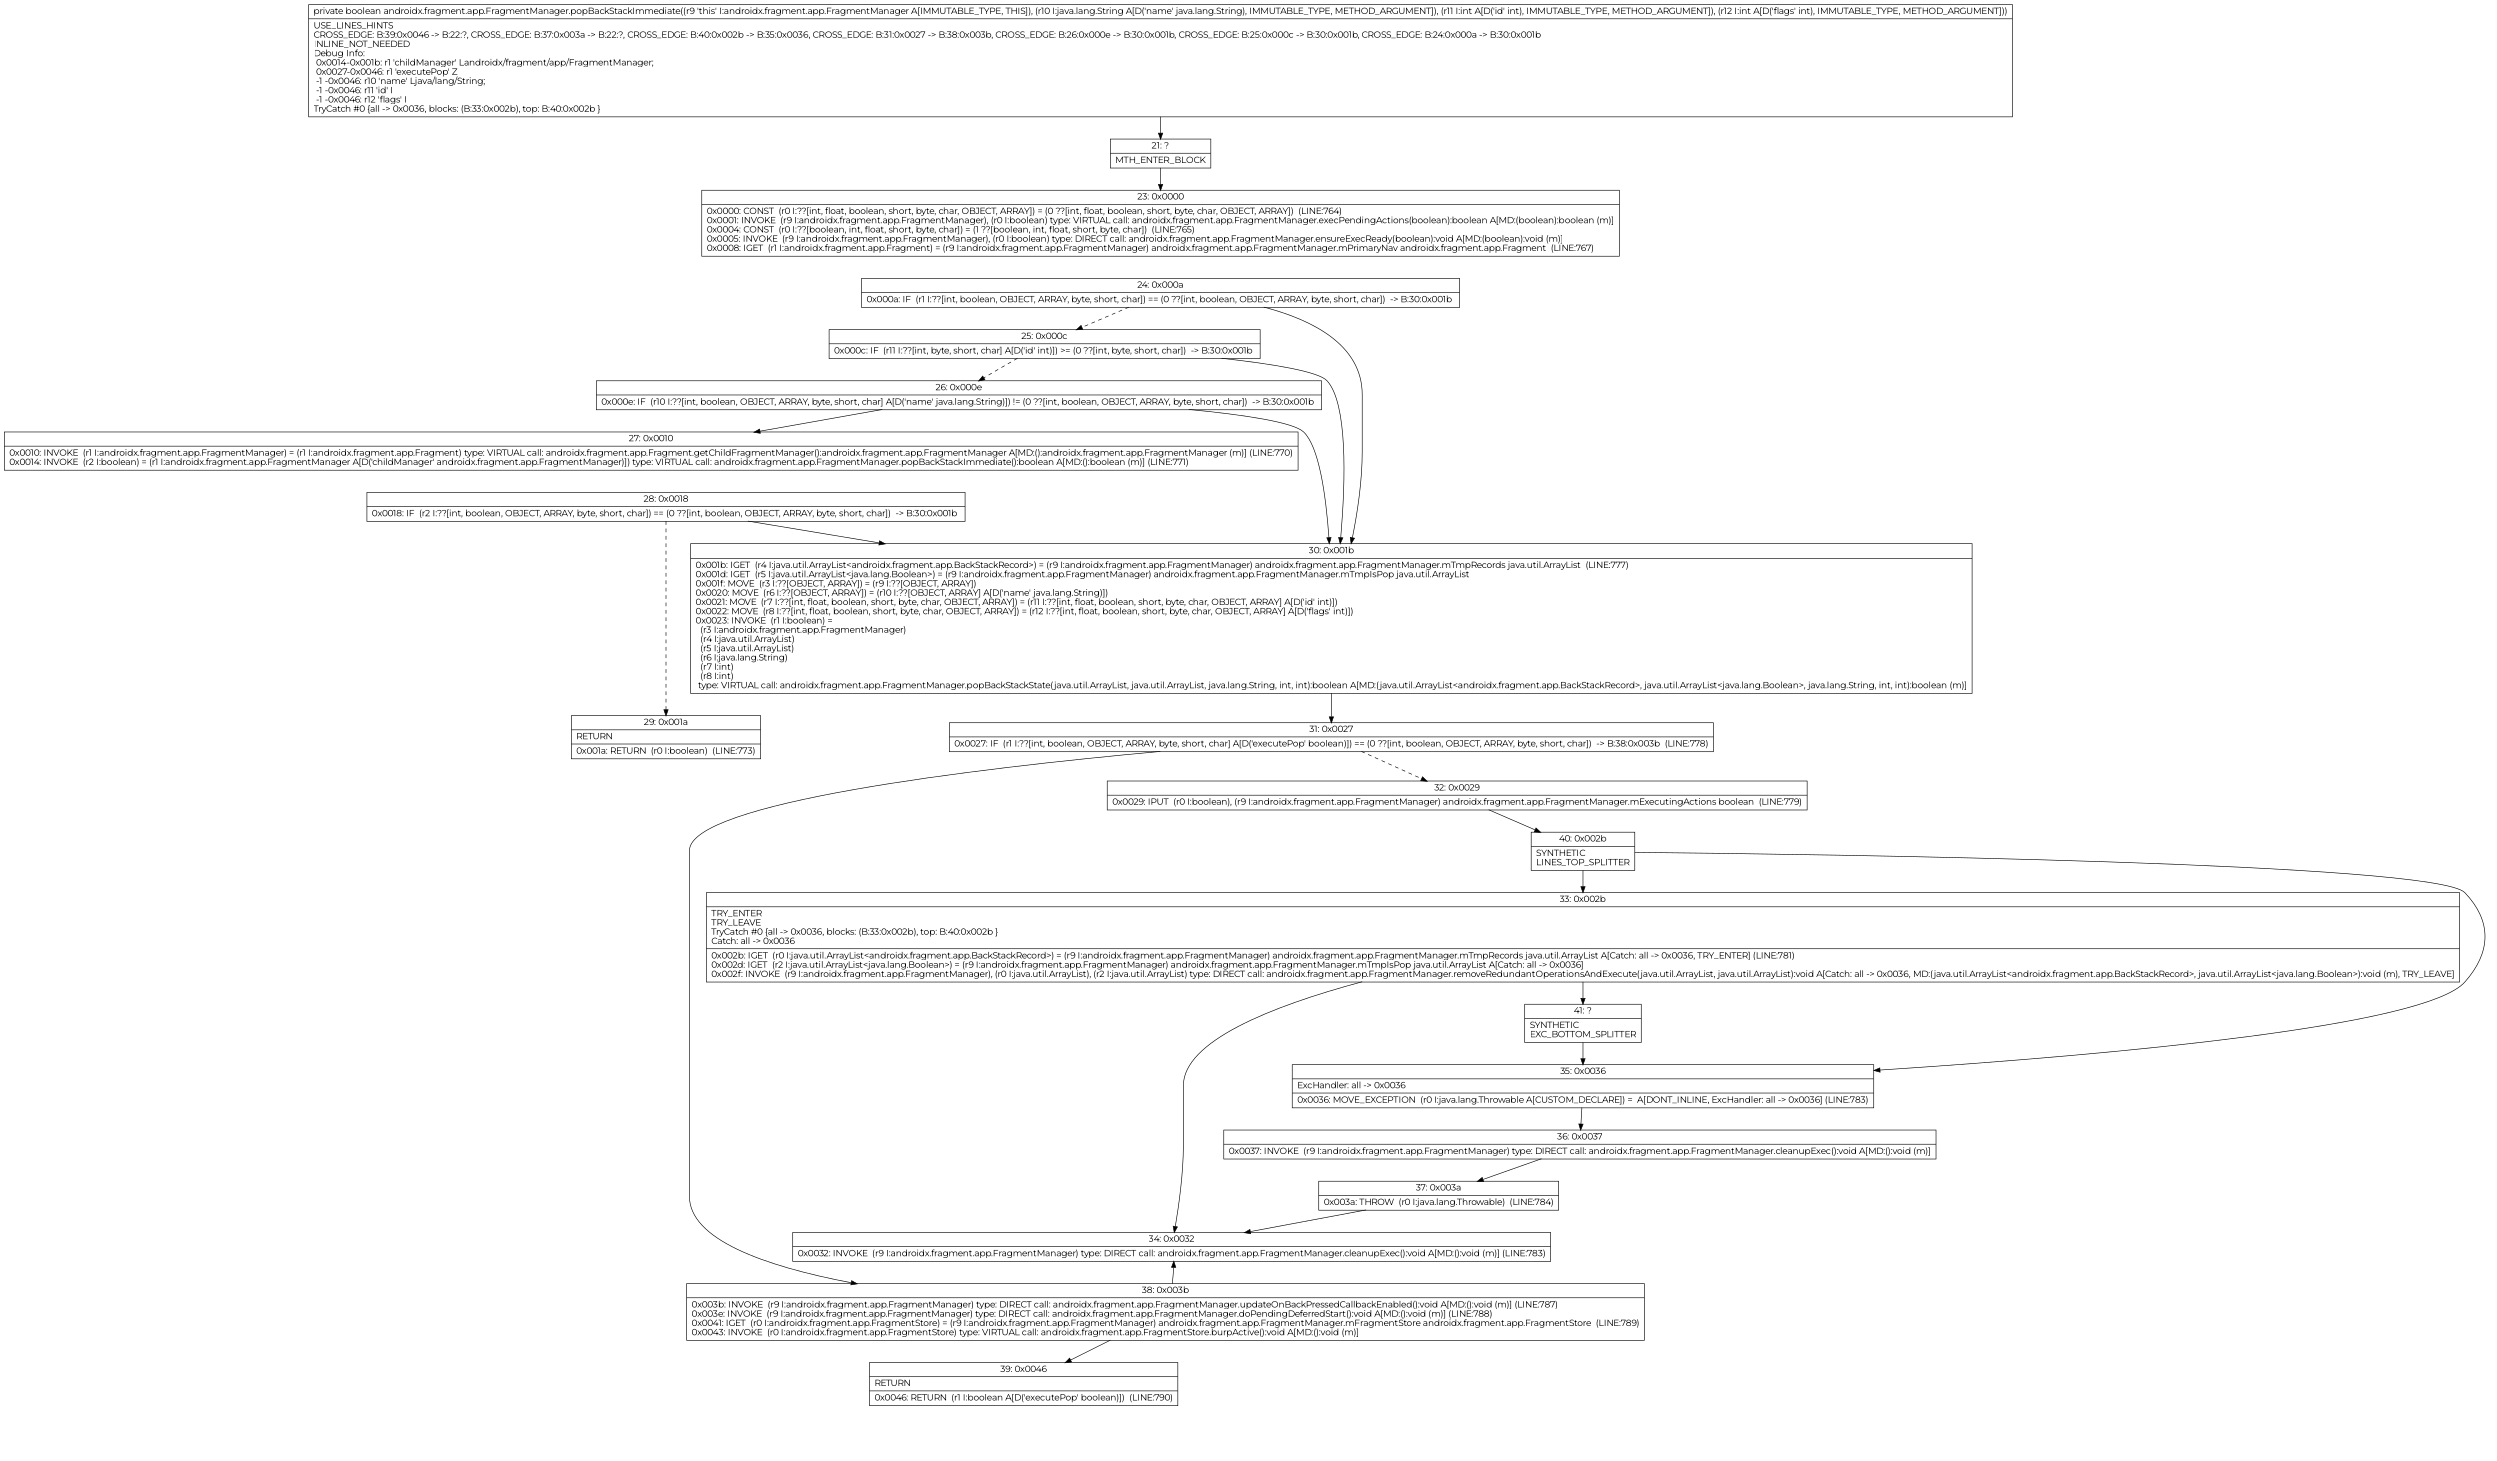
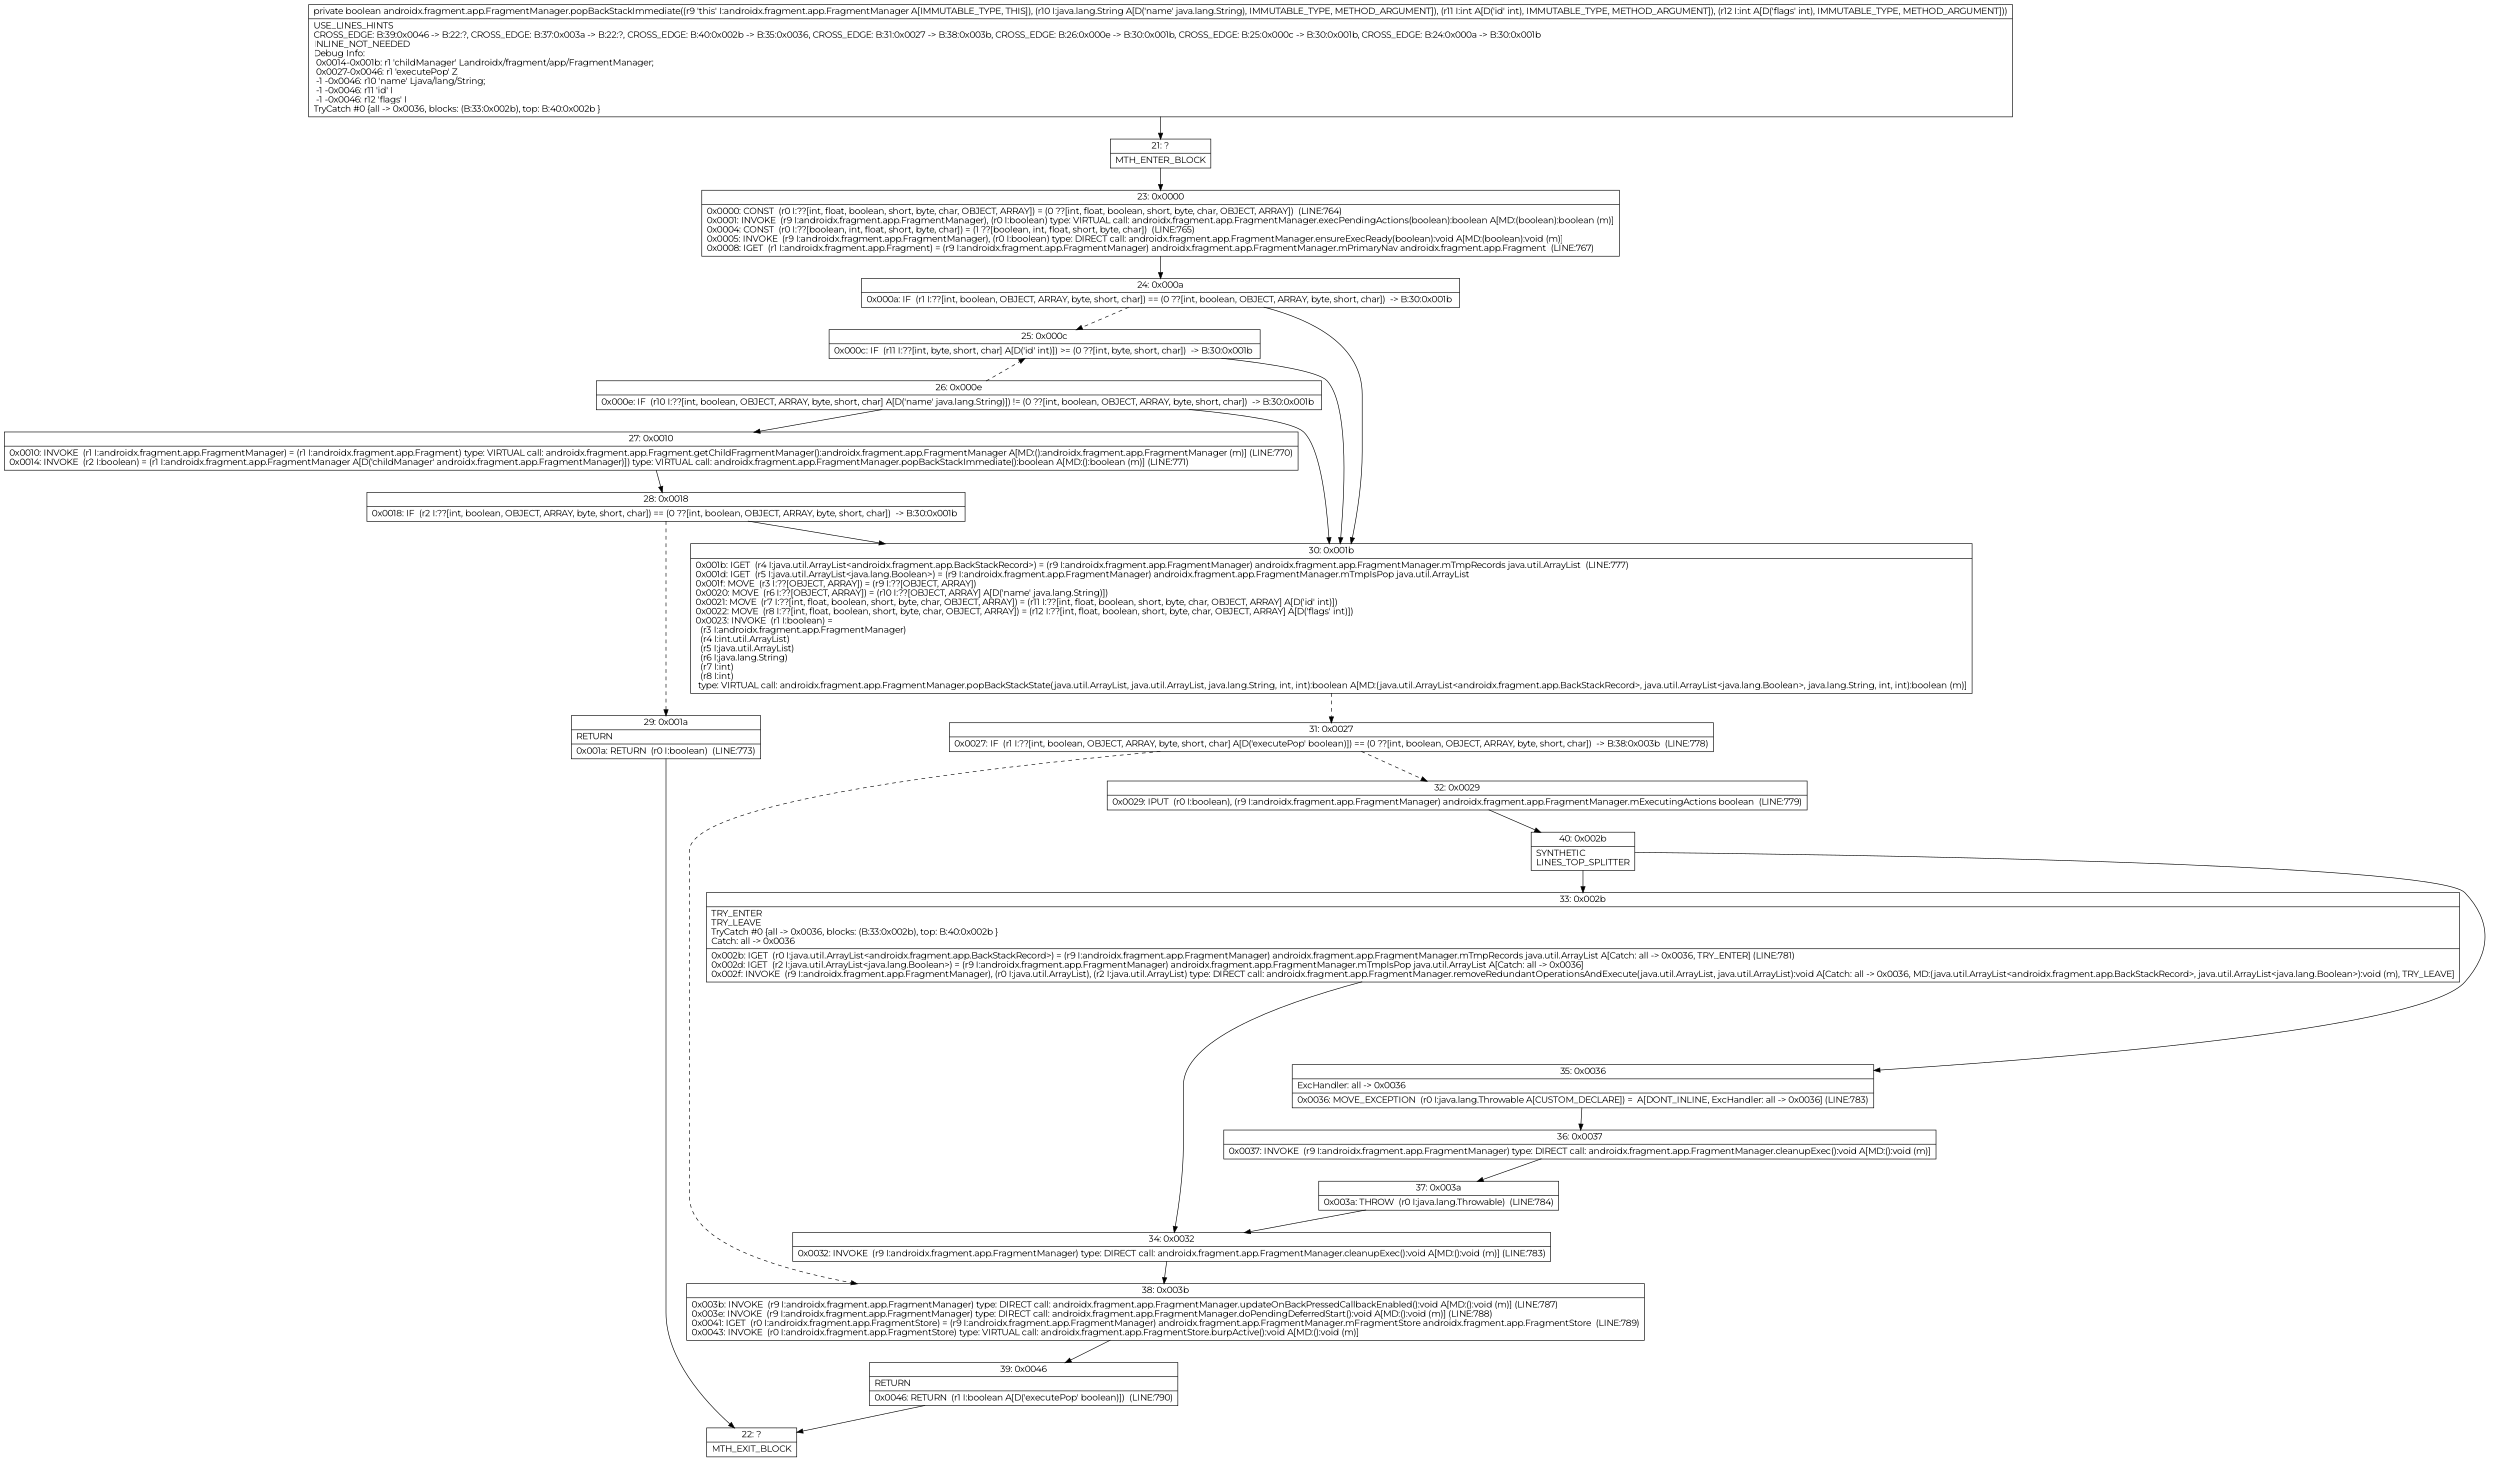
edge "23: 0x0000" -> "24: 0x000a": added
edge "25: 0x000c" -> "26: 0x000e": reversed
edge "27: 0x0010" -> "28: 0x0018": added
node "30: 0x001b": text "(r4 I:java.util.ArrayList)" -> "(r4 I:int.util.ArrayList)"
edge "30: 0x001b" -> "31: 0x0027": style solid -> dashed
edge "31: 0x0027" -> "38: 0x003b": style solid -> dashed
node "41: ?": removed
edge "38: 0x003b" -> "34: 0x0032": reversed
node "22: ?": added
